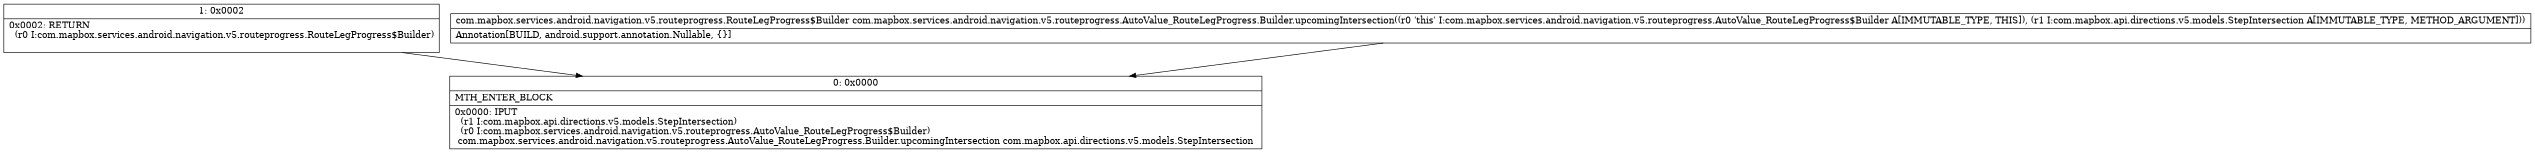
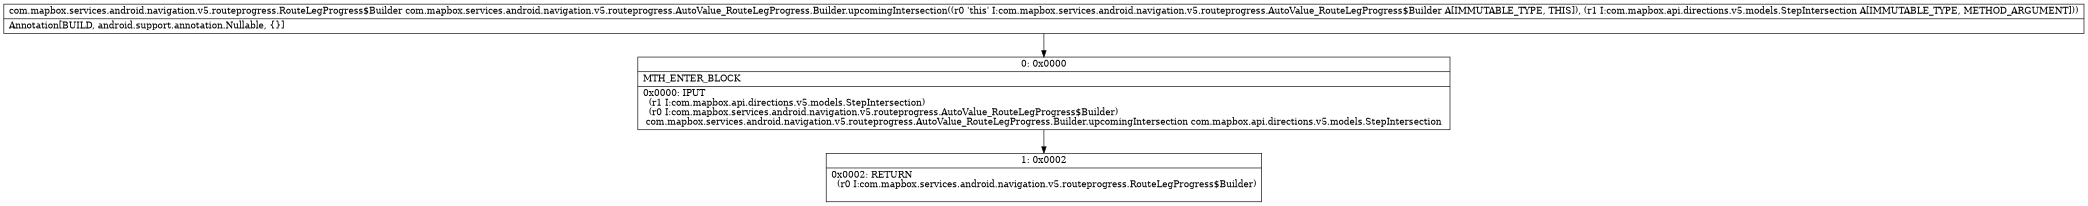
edge "1: 0x0002" -> "0: 0x0000": reversed
